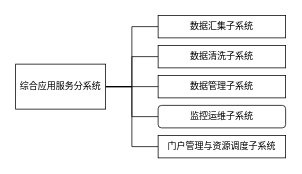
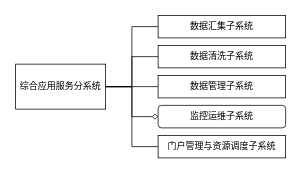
edge "综合应用服务分系统" -- "监控运维子系统": arrowhead none -> diamond
